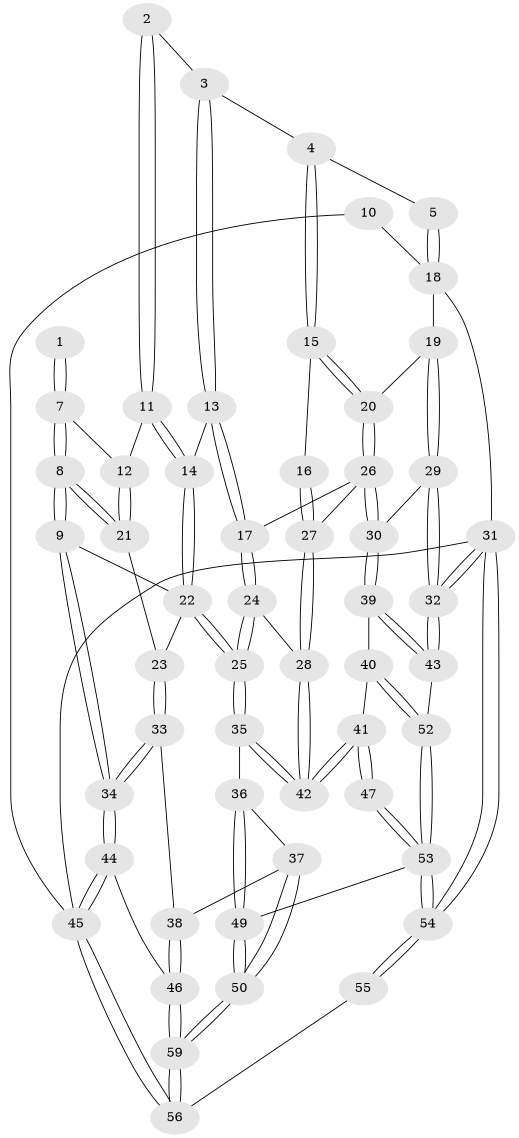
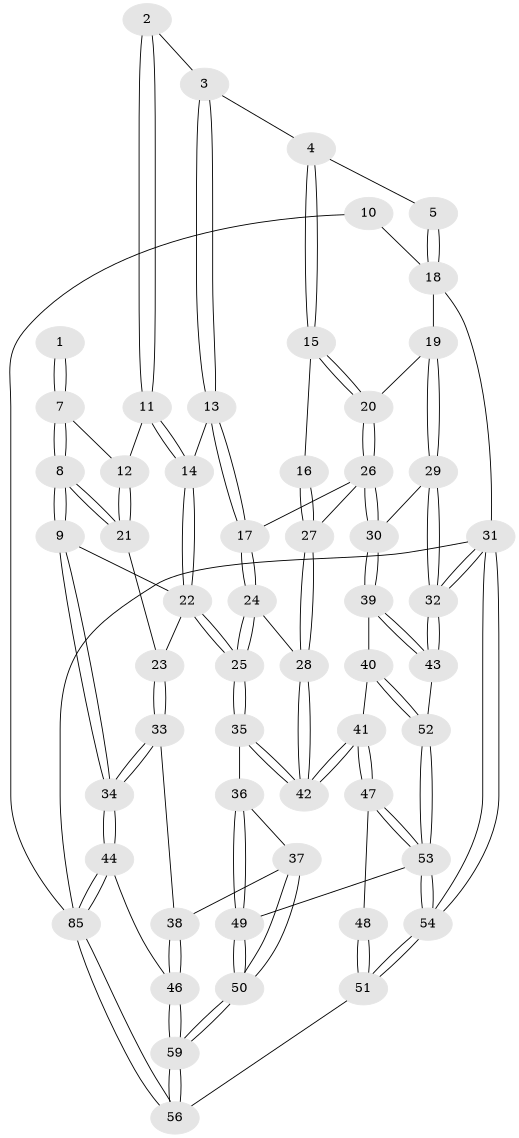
node "45": label "45" -> "85"
node "48": added
node "55": label "55" -> "51"
